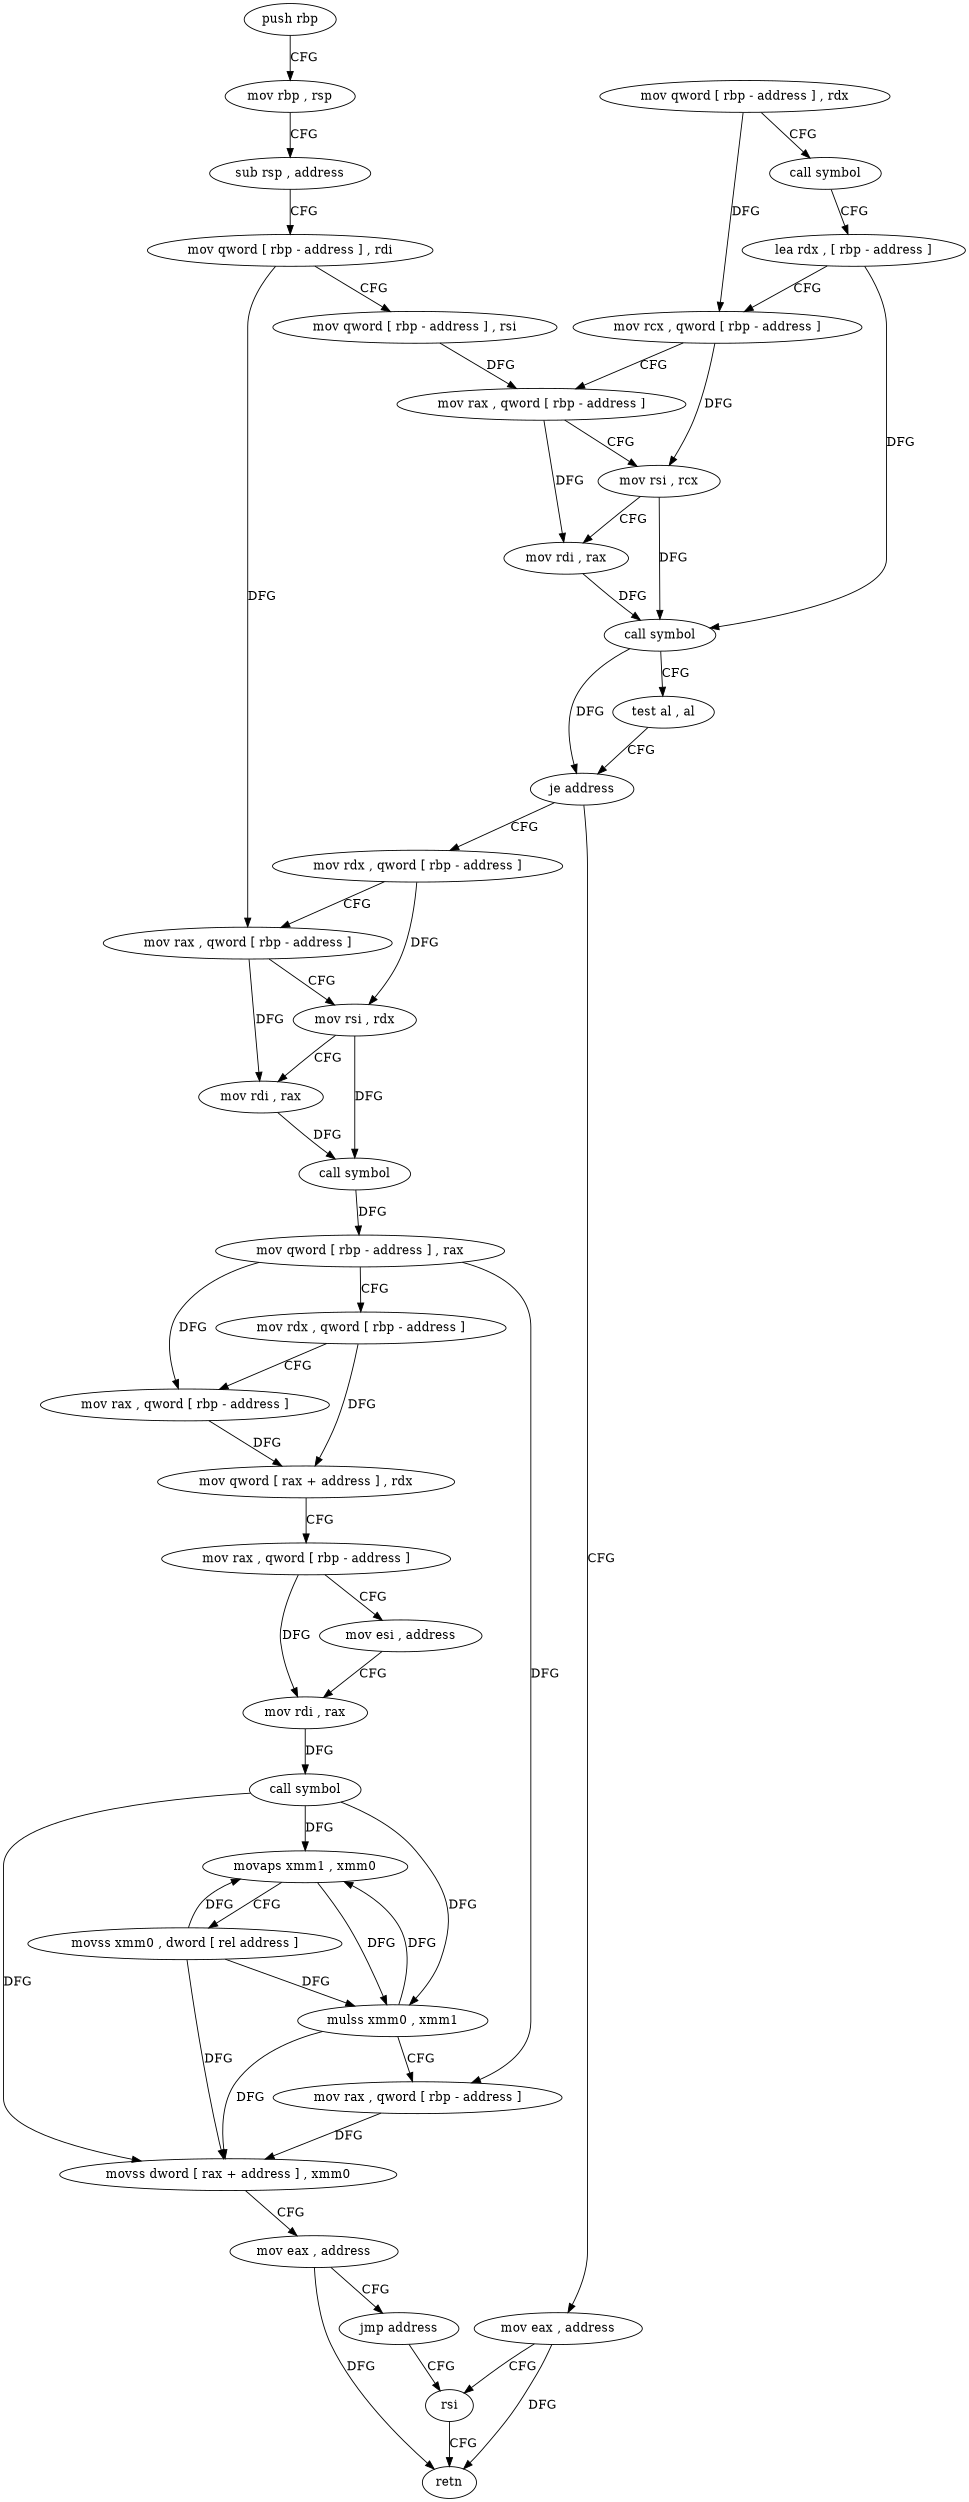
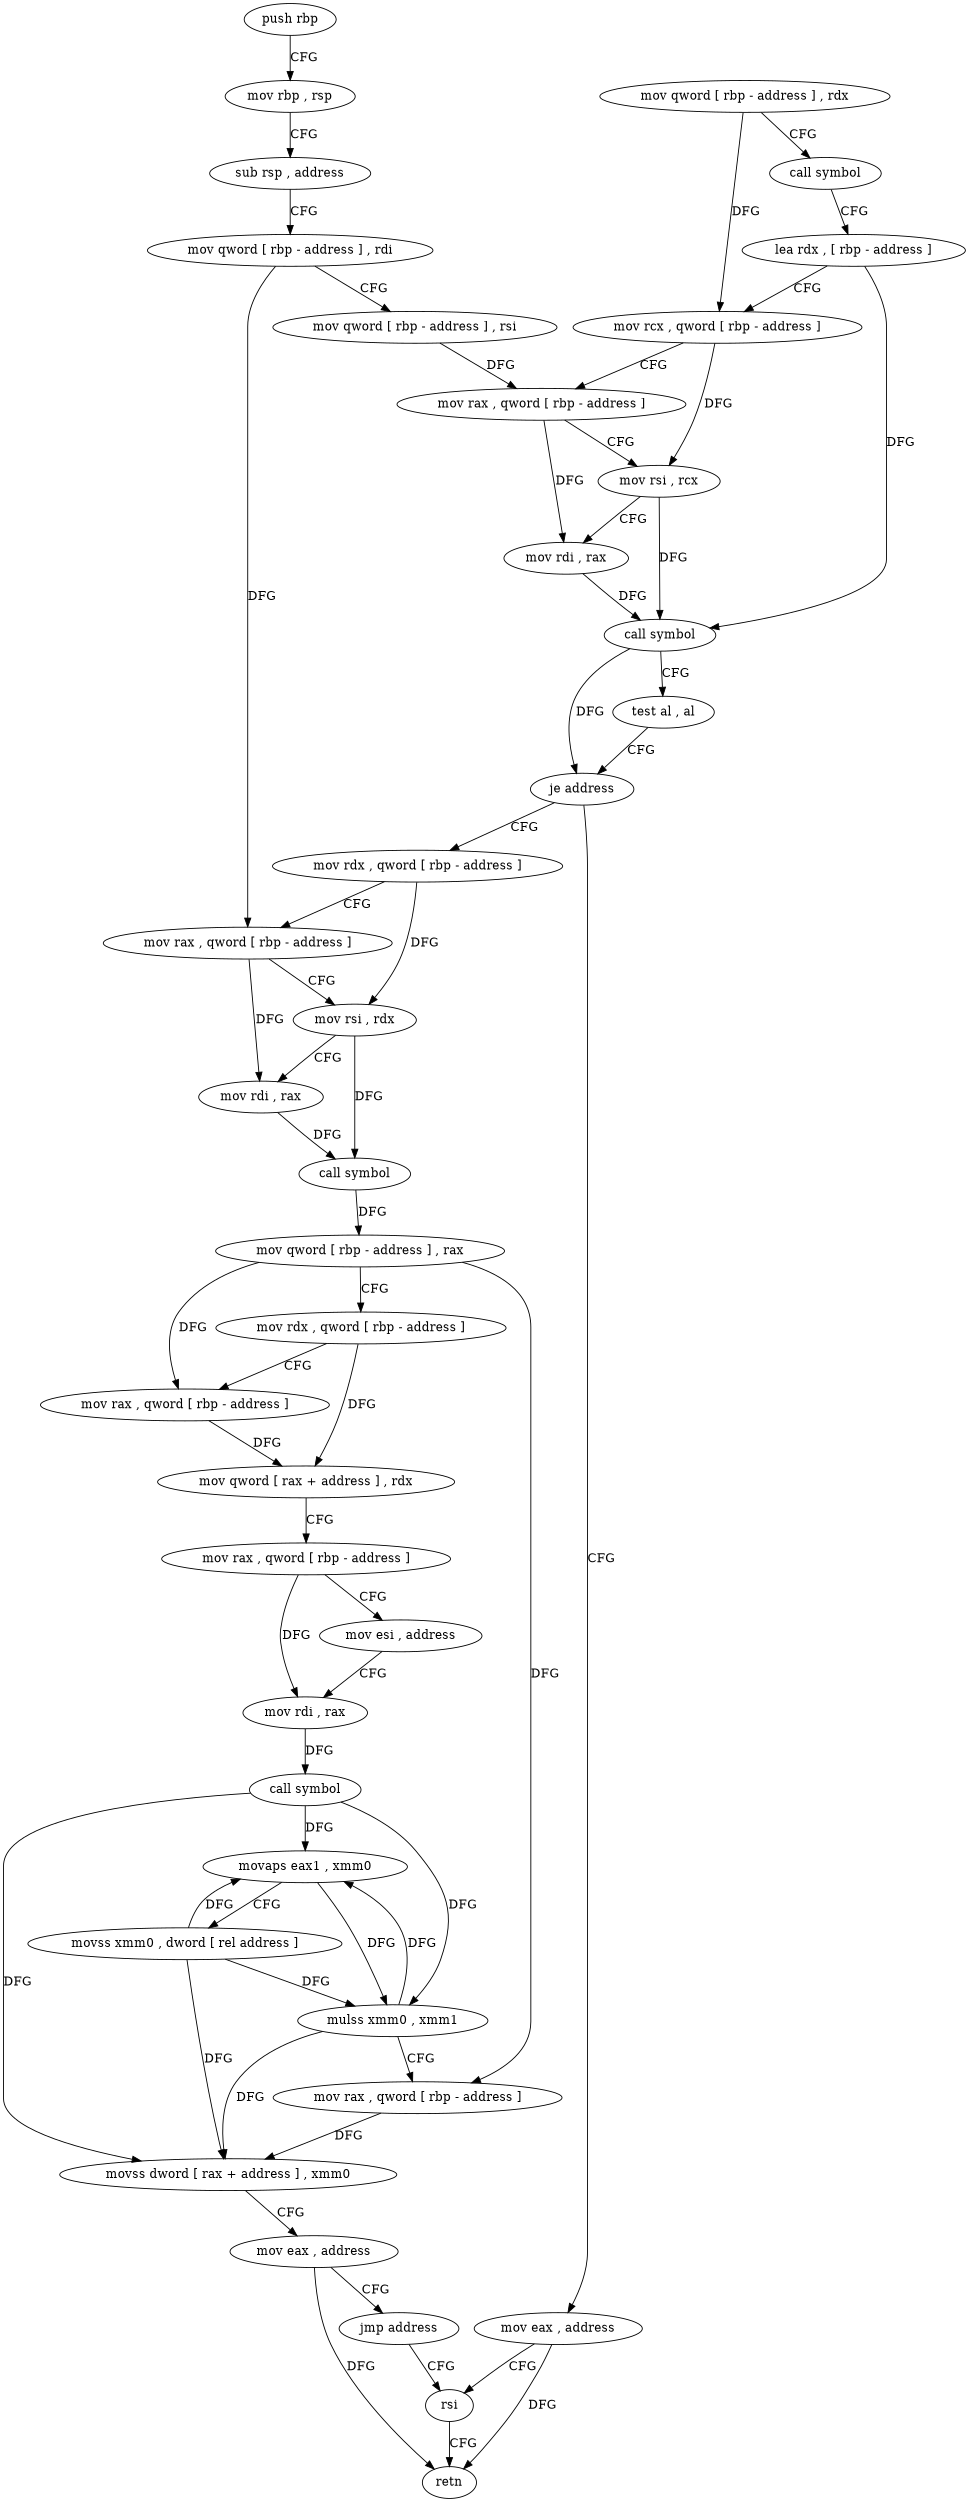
node "movaps xmm1 , xmm0": label "movaps xmm1 , xmm0" -> "movaps eax1 , xmm0"
